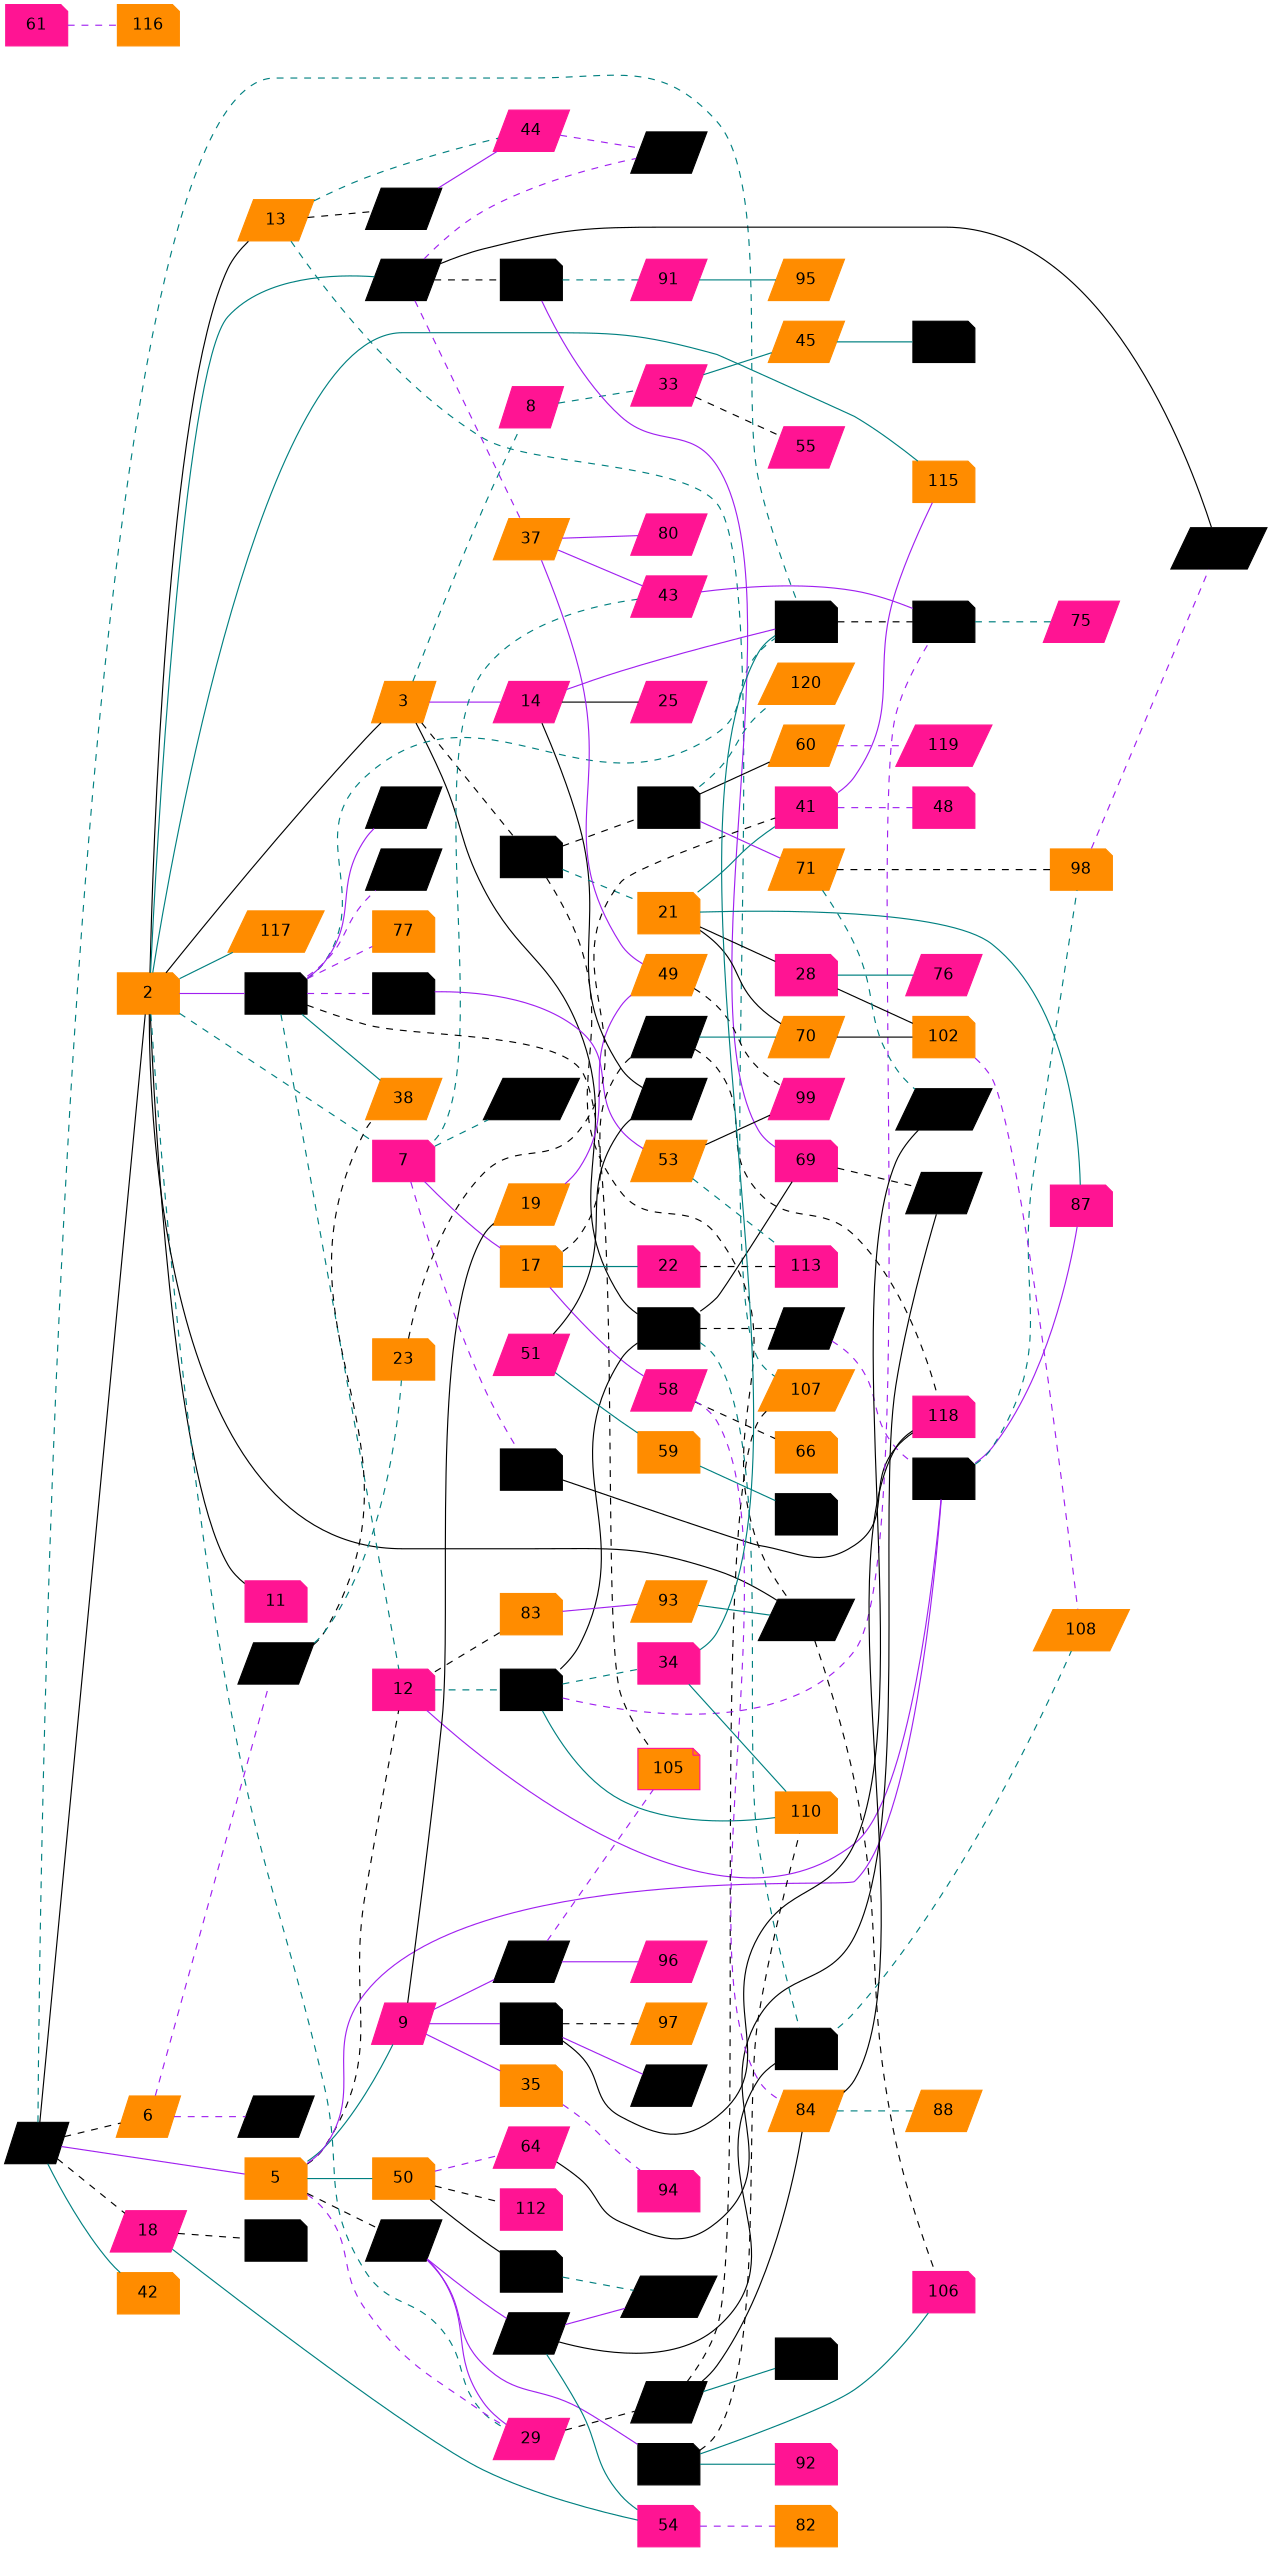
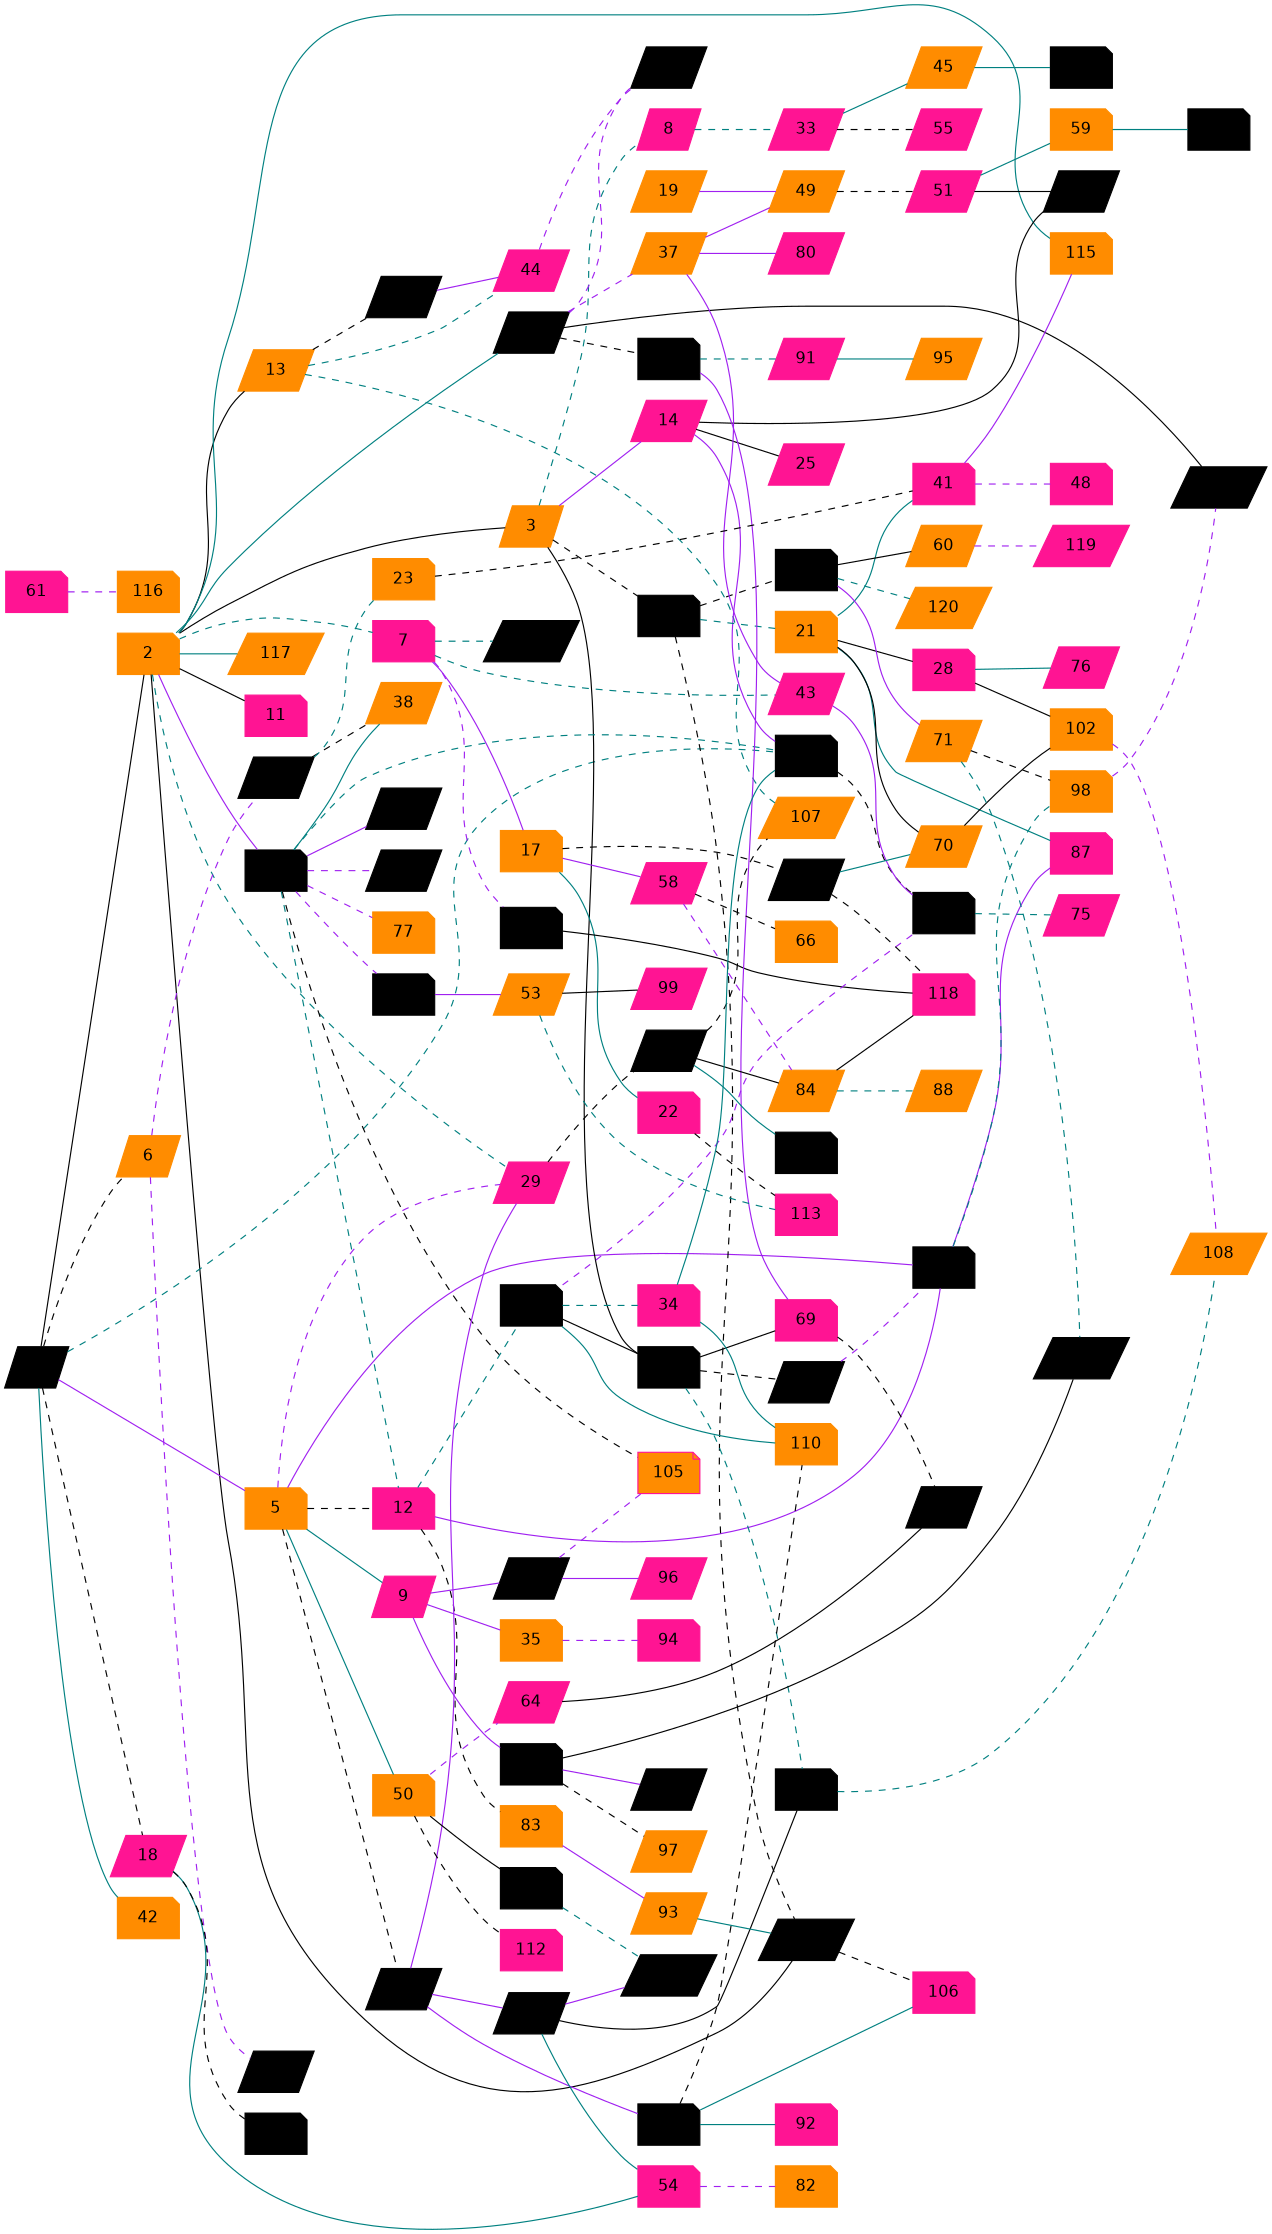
edge "49" -- "99": now "49" -- "51"
edge "19" -- "9": removed
